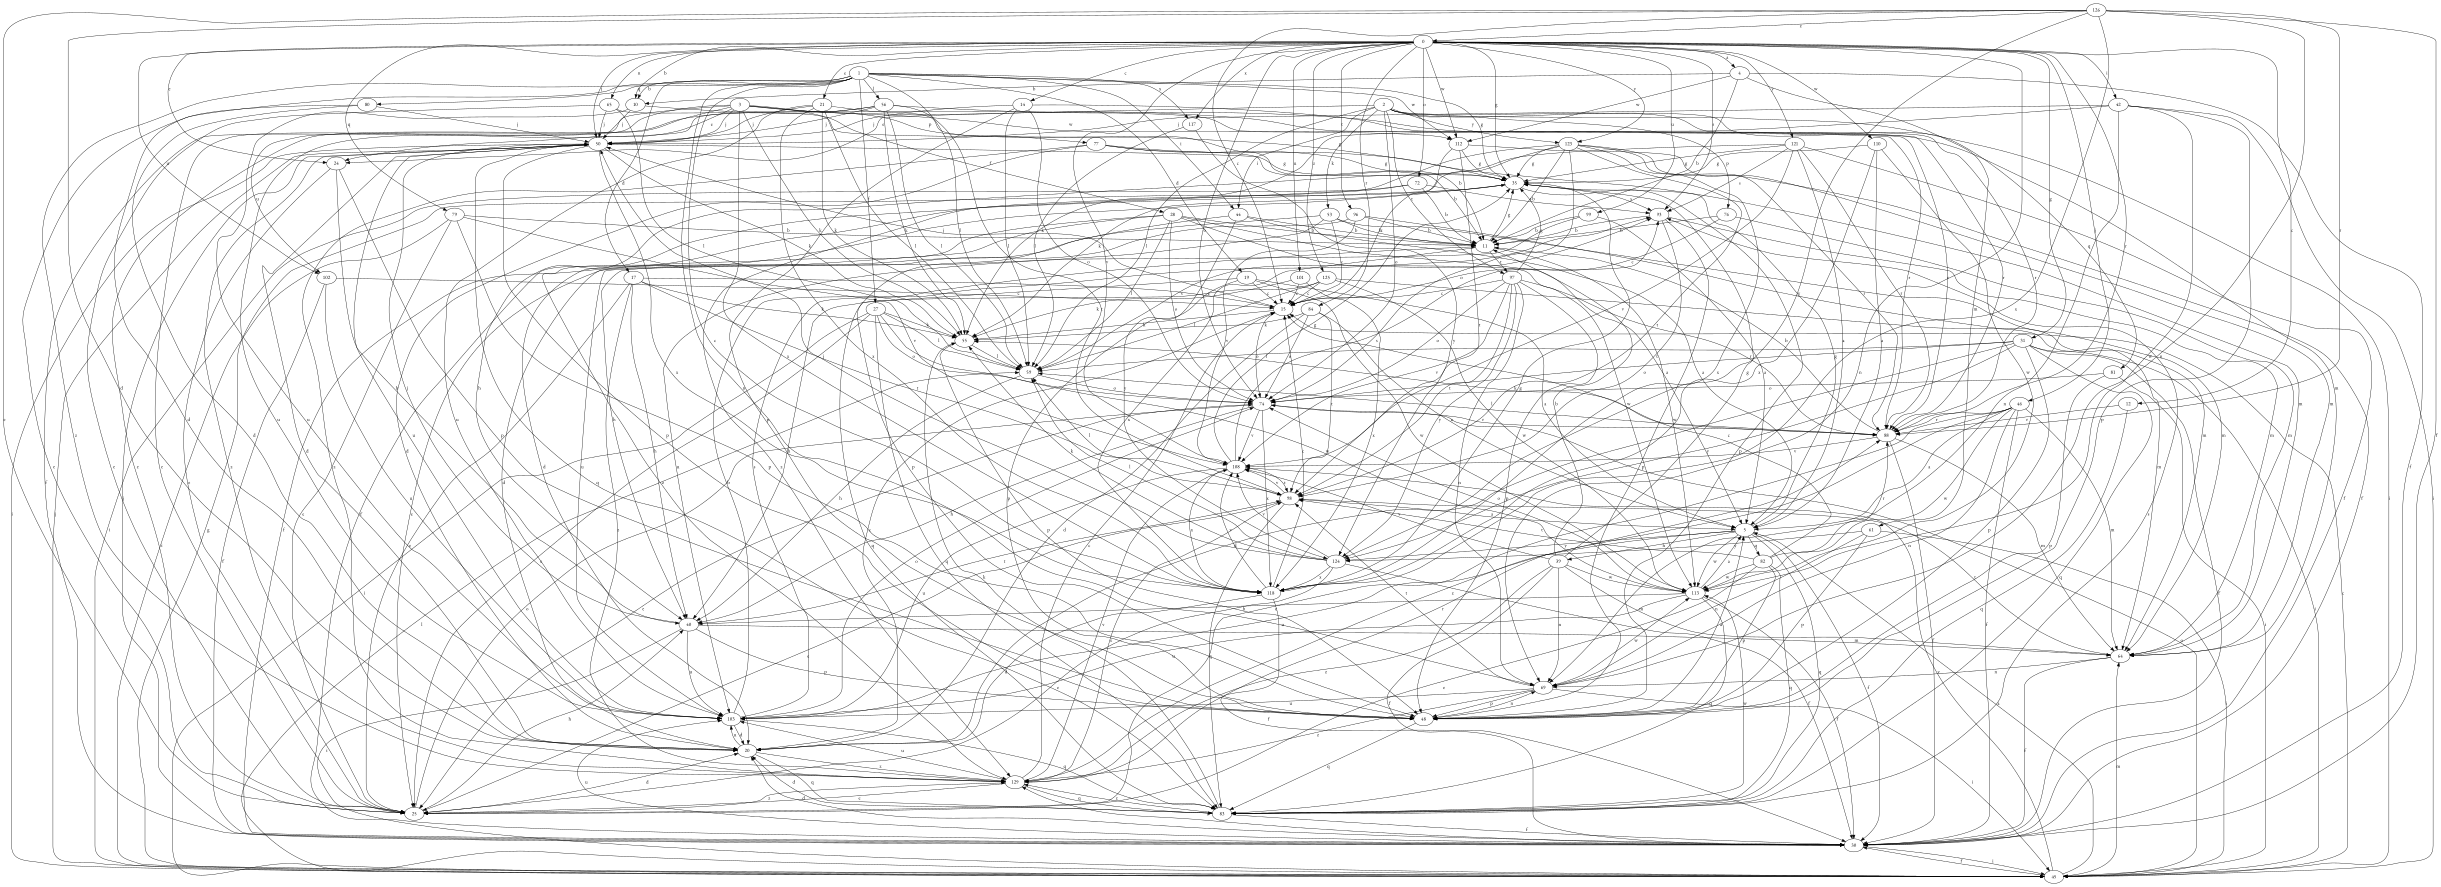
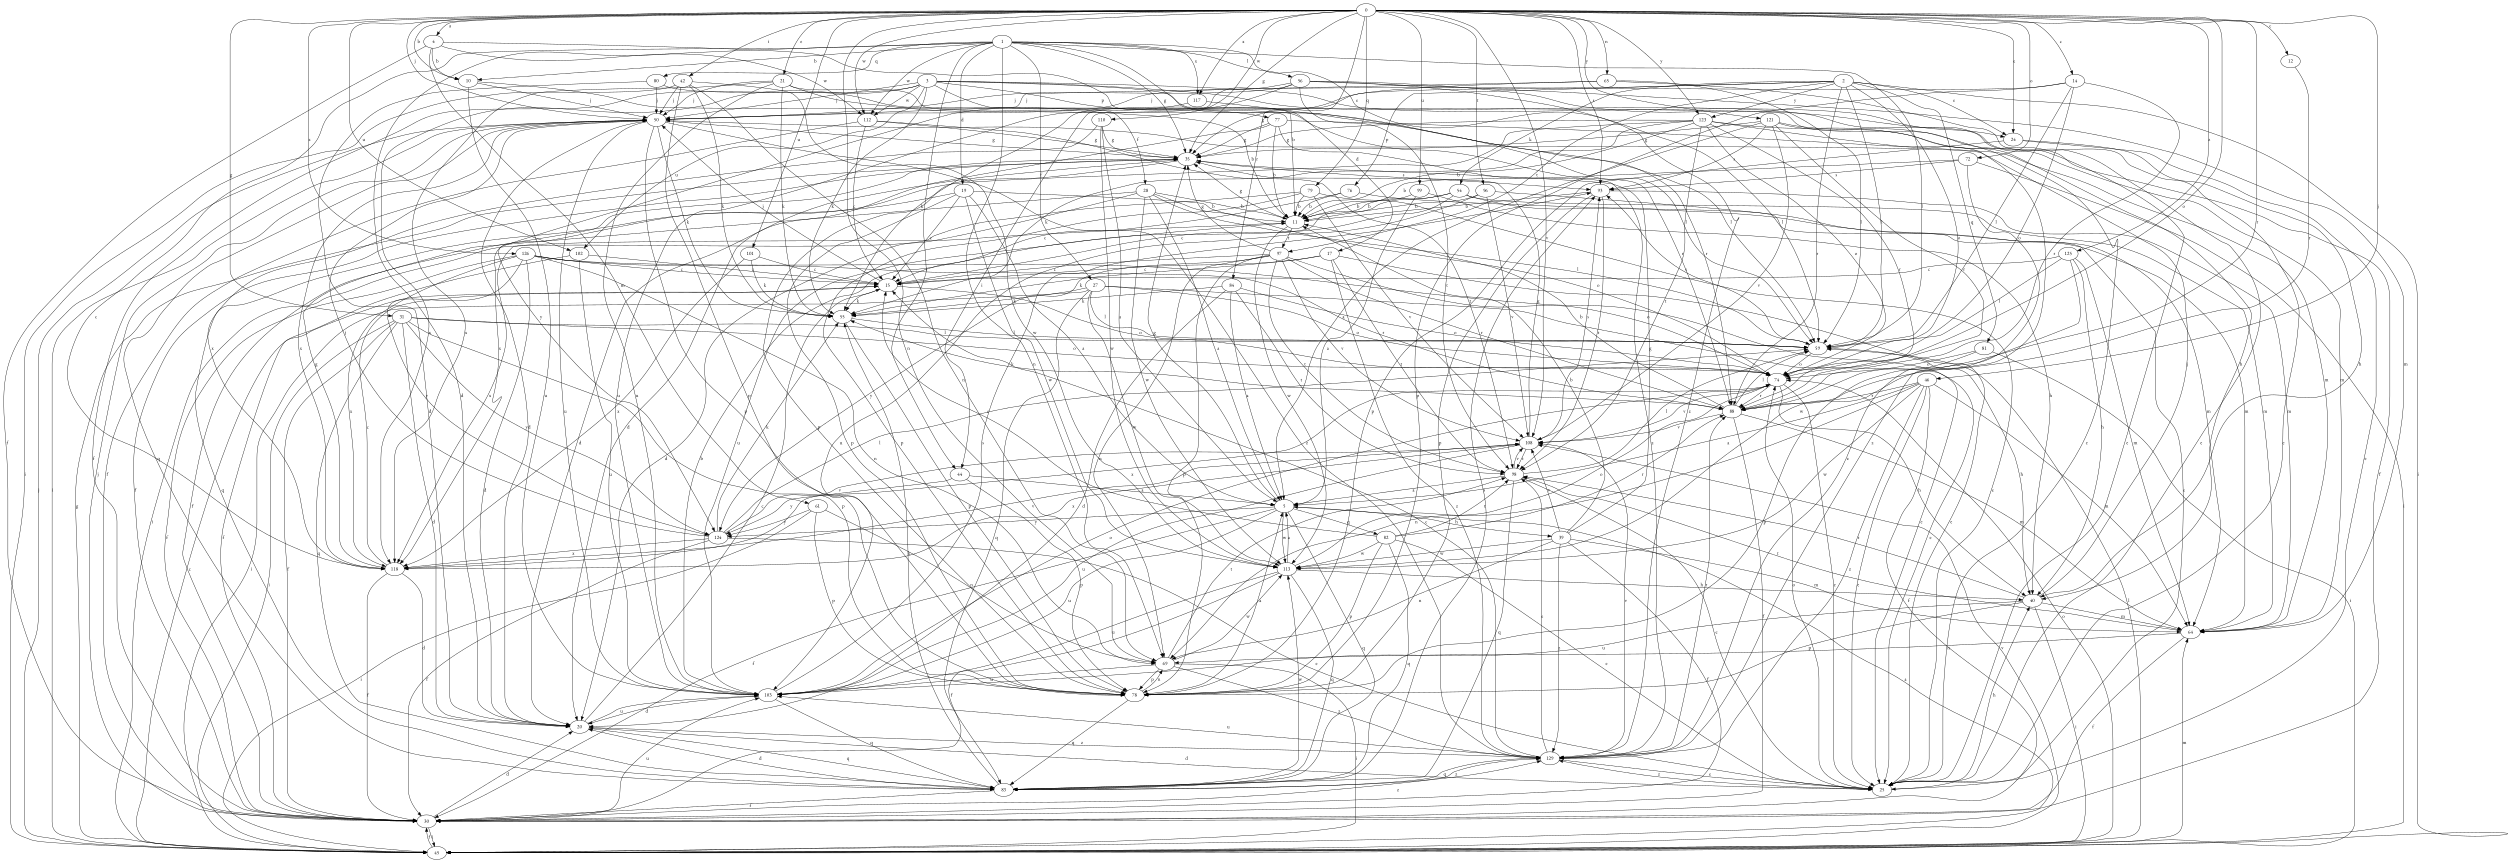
edge "126" -> "0": reversed
node "53": label "53" -> "54"
edge "44" -> "11": now "19" -> "11"
edge "17" -> "40": removed, label "h"
node "48": label "48" -> "78"
edge "12" -> "83": removed, label "q"
